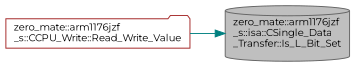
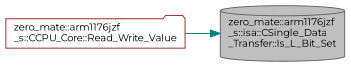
node "zero_mate::arm1176jzf _s::CCPU_Write::Read_Write_Value": label "zero_mate::arm1176jzf _s::CCPU_Write::Read_Write_Value" -> "zero_mate::arm1176jzf _s::CCPU_Core::Read_Write_Value"
